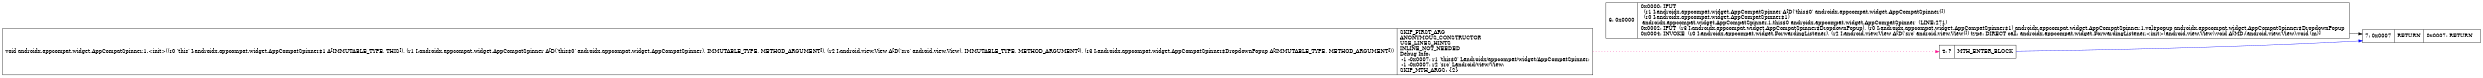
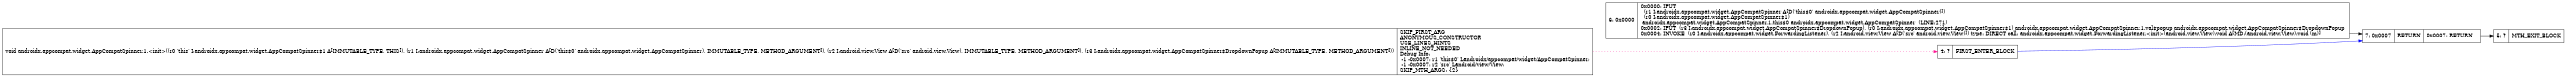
node "5: ?": added
node "4: ?": text "MTH_ENTER_BLOCK" -> "FIRST_ENTER_BLOCK"
